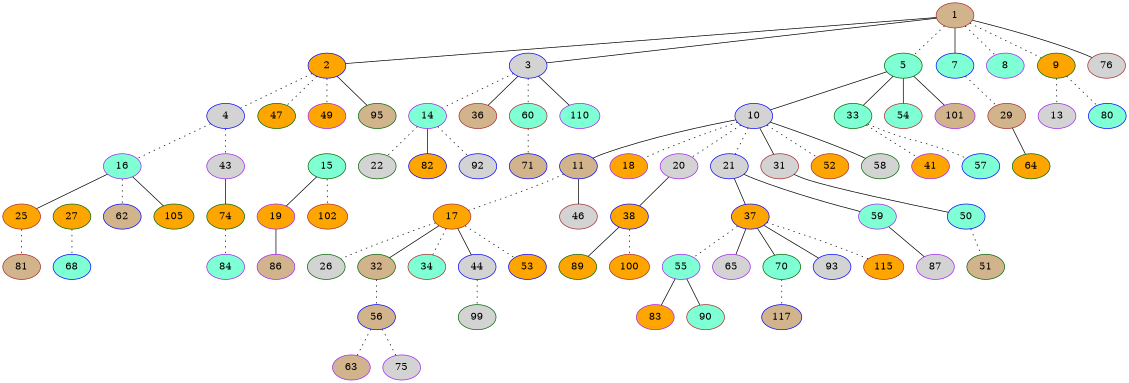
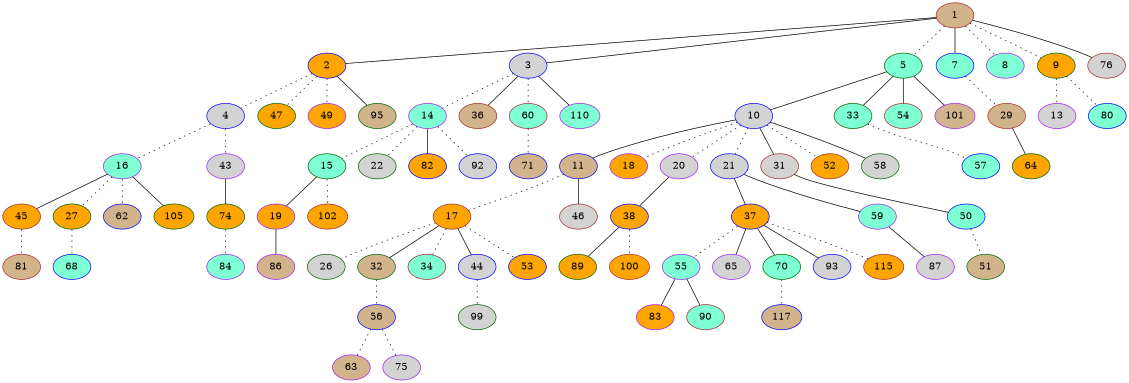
edge "14" -- "15": added
node "41": removed
edge "16" -- "27": added
node "25": label "25" -> "45"
